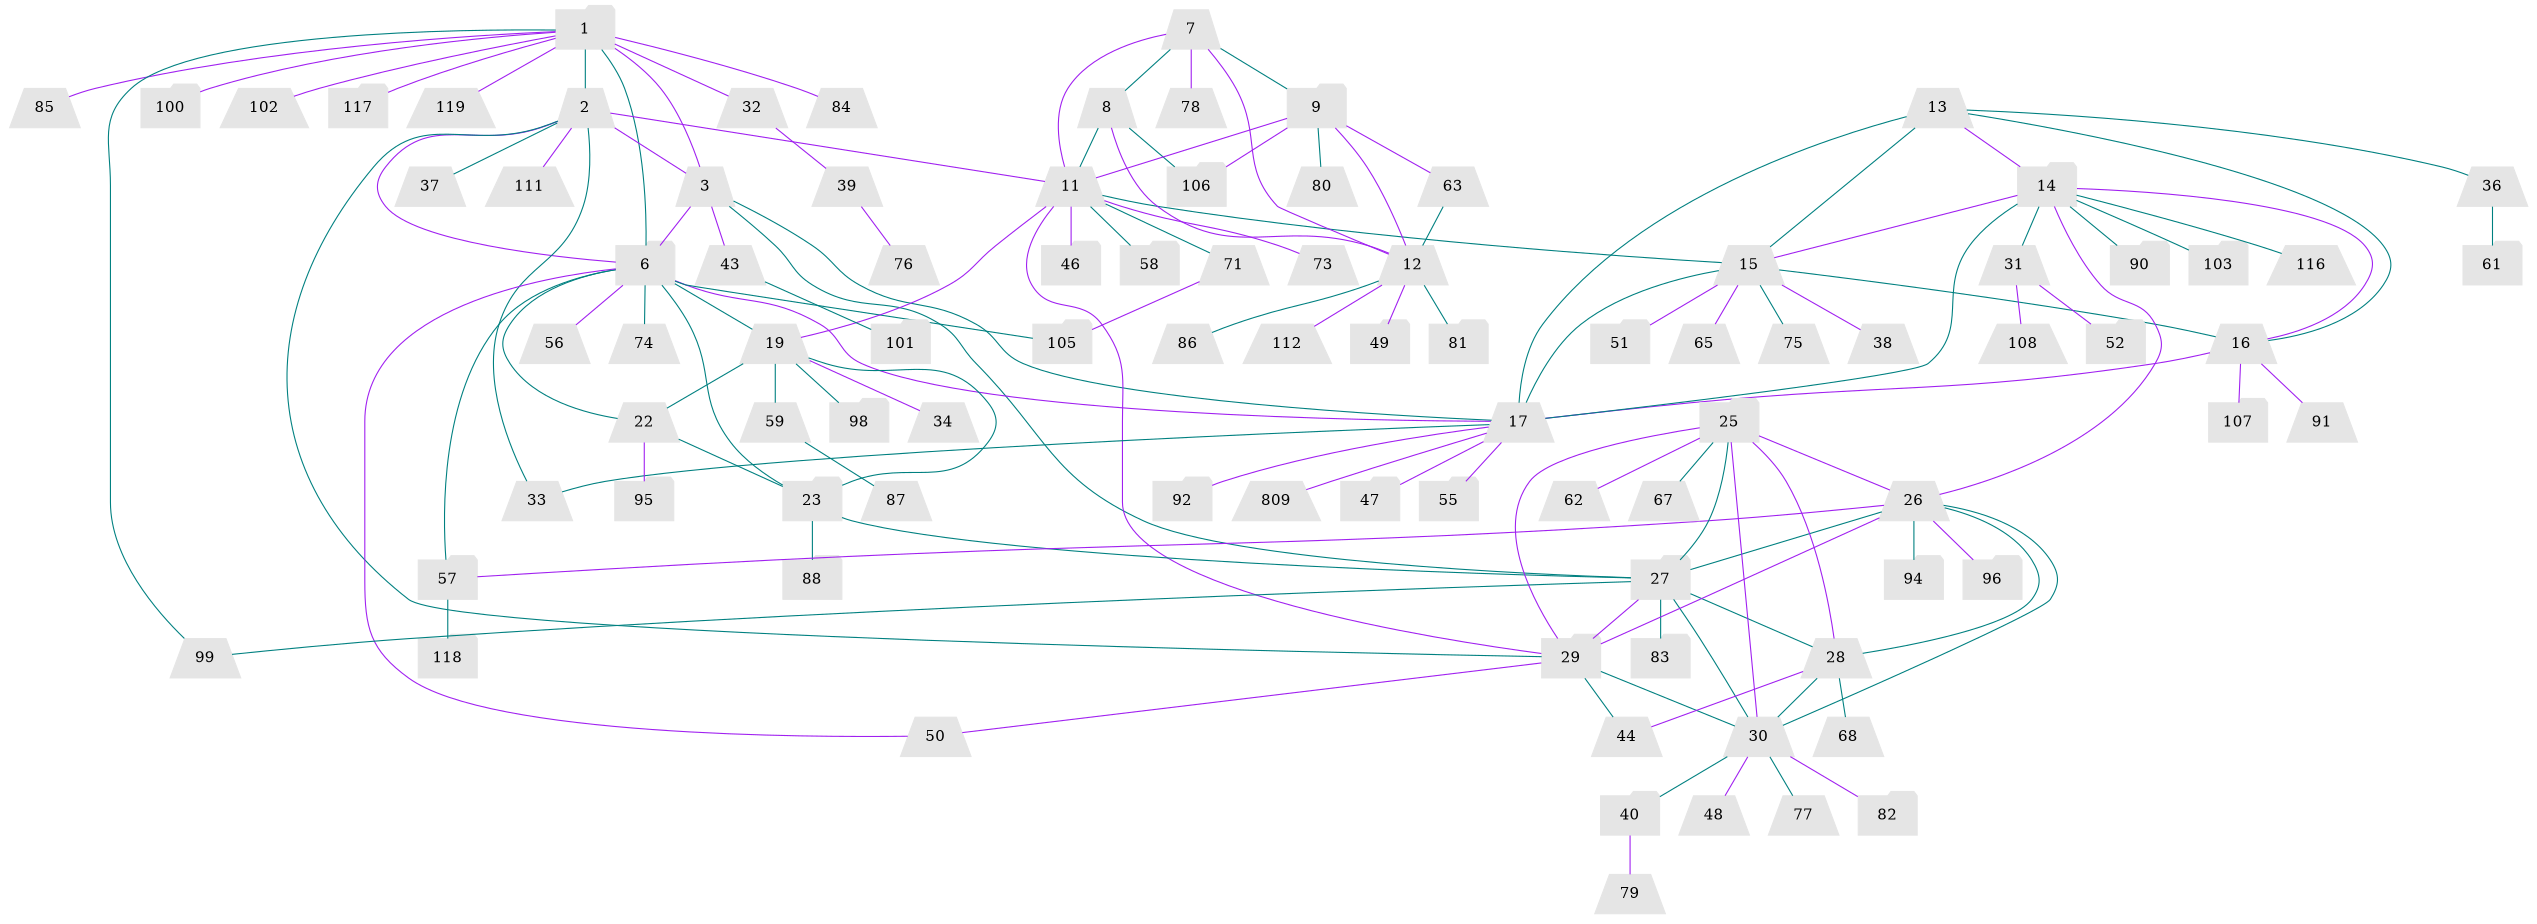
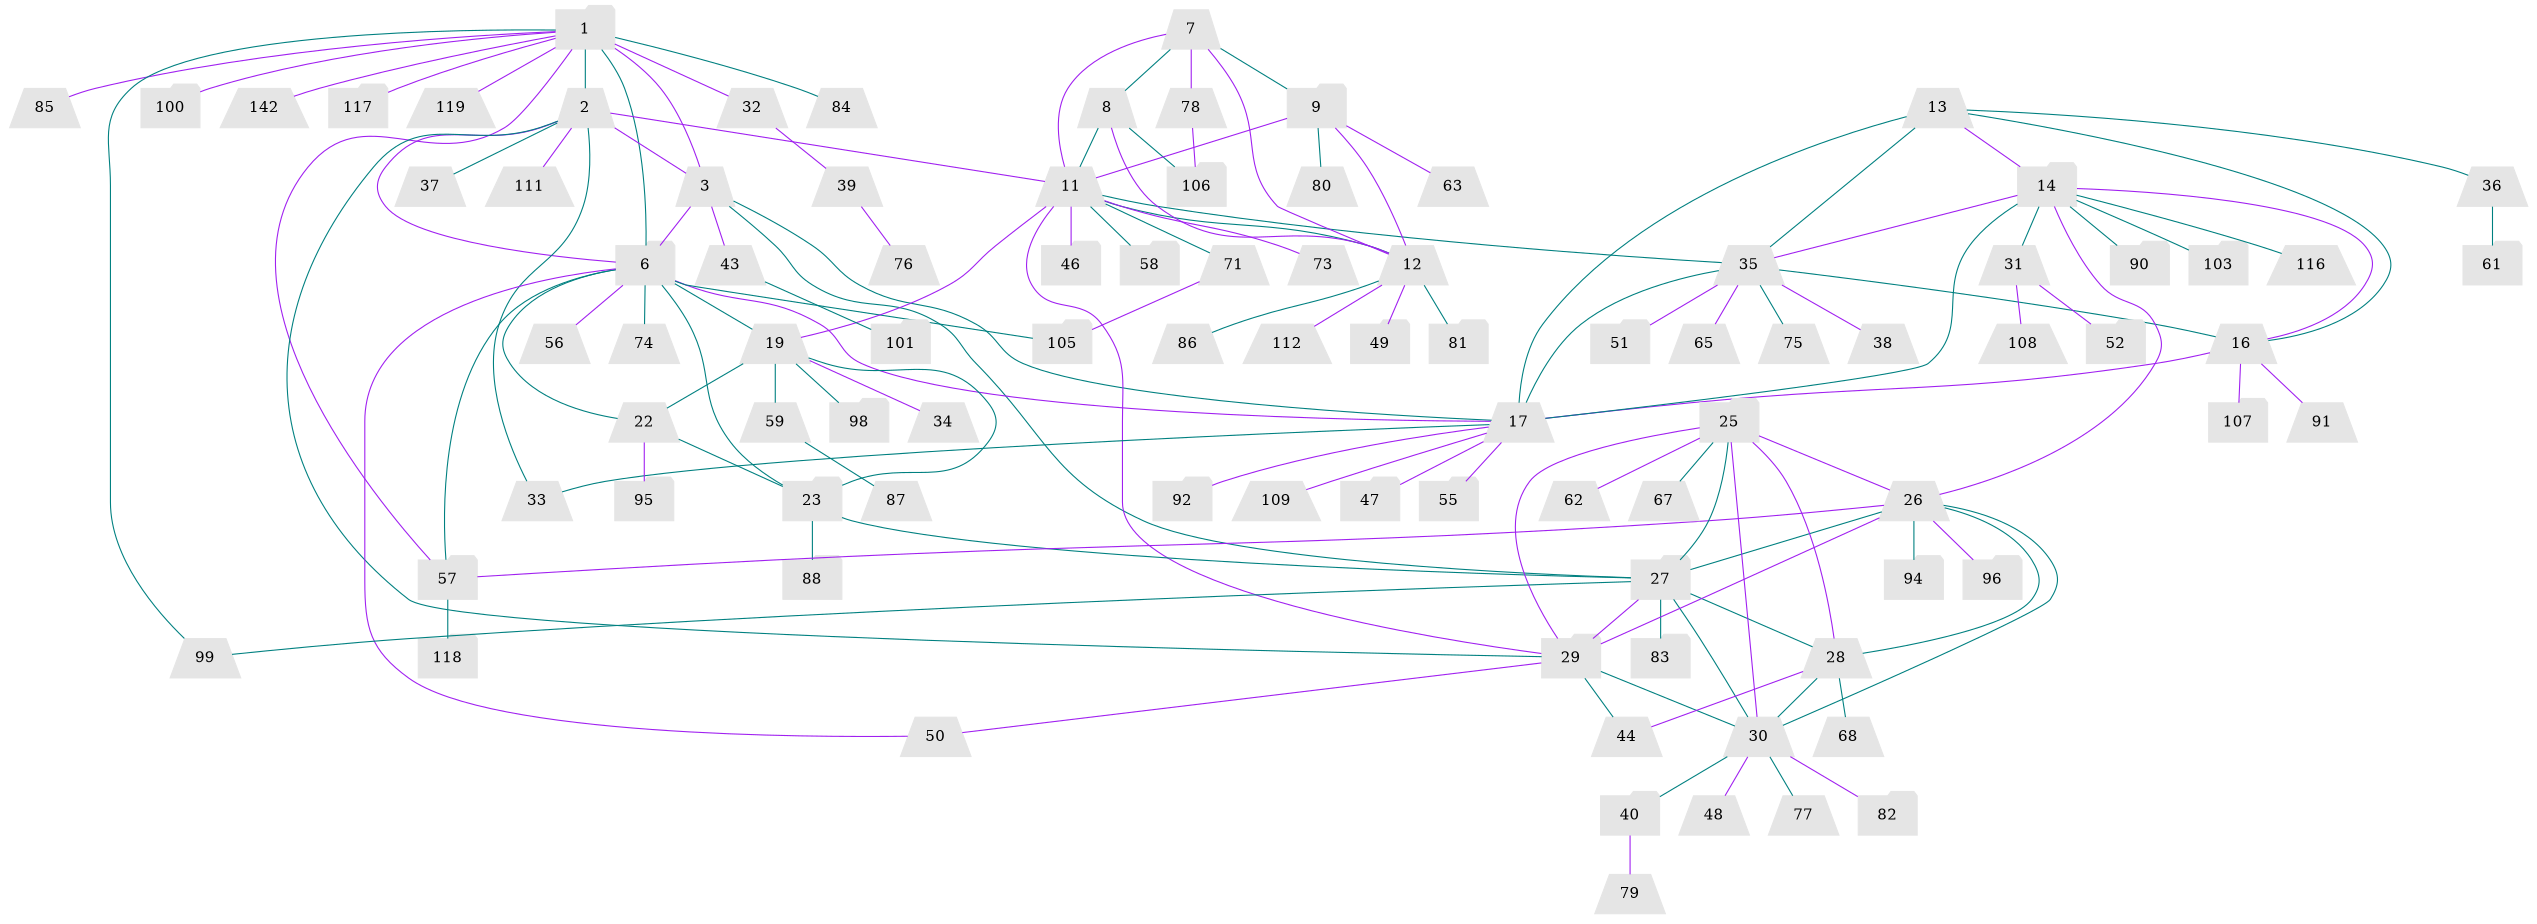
edge "1" -- "84": color purple -> teal
node "102": label "102" -> "142"
edge "9" -- "106": now "78" -- "106"
edge "1" -- "57": added
edge "63" -- "12": now "11" -- "12"
node "15": label "15" -> "35"
node "809": label "809" -> "109"
